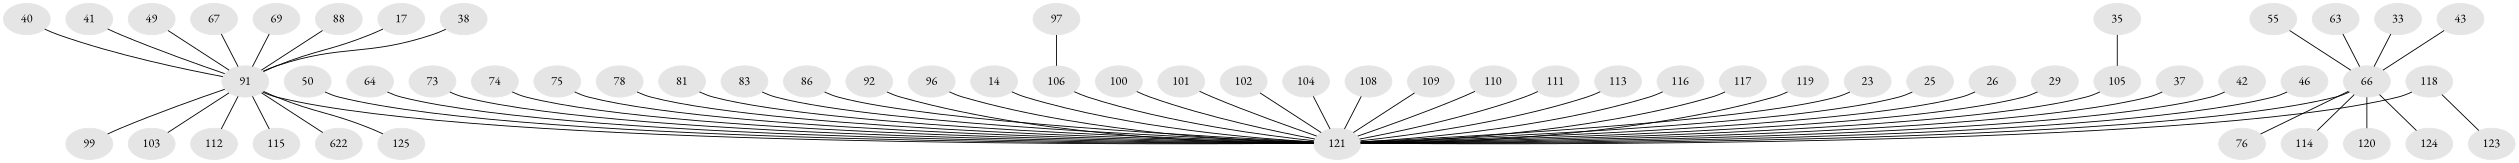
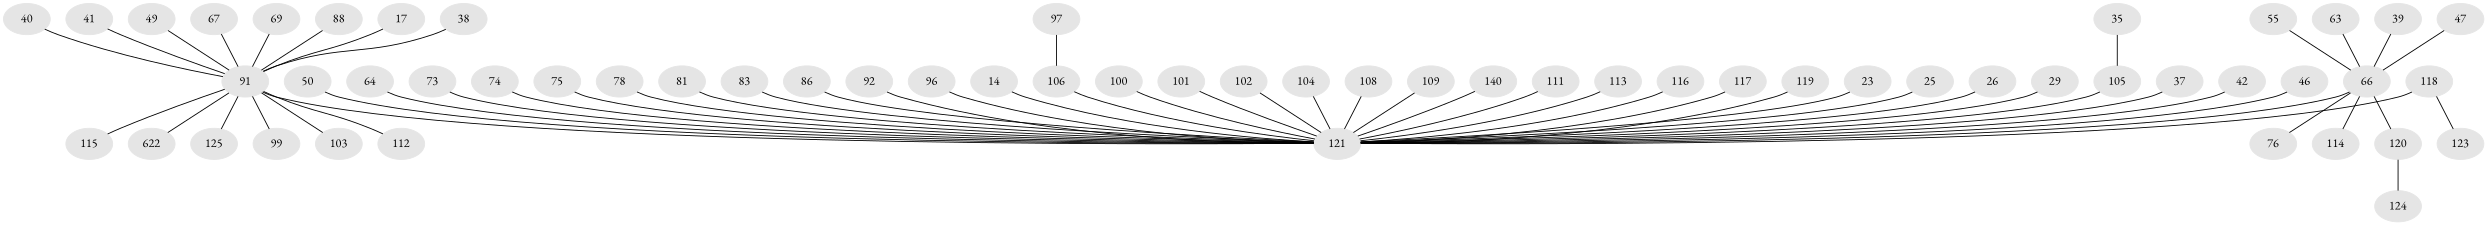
node "33": label "33" -> "39"
node "43": label "43" -> "47"
node "110": label "110" -> "140"
edge "66" -- "124": now "120" -- "124"
